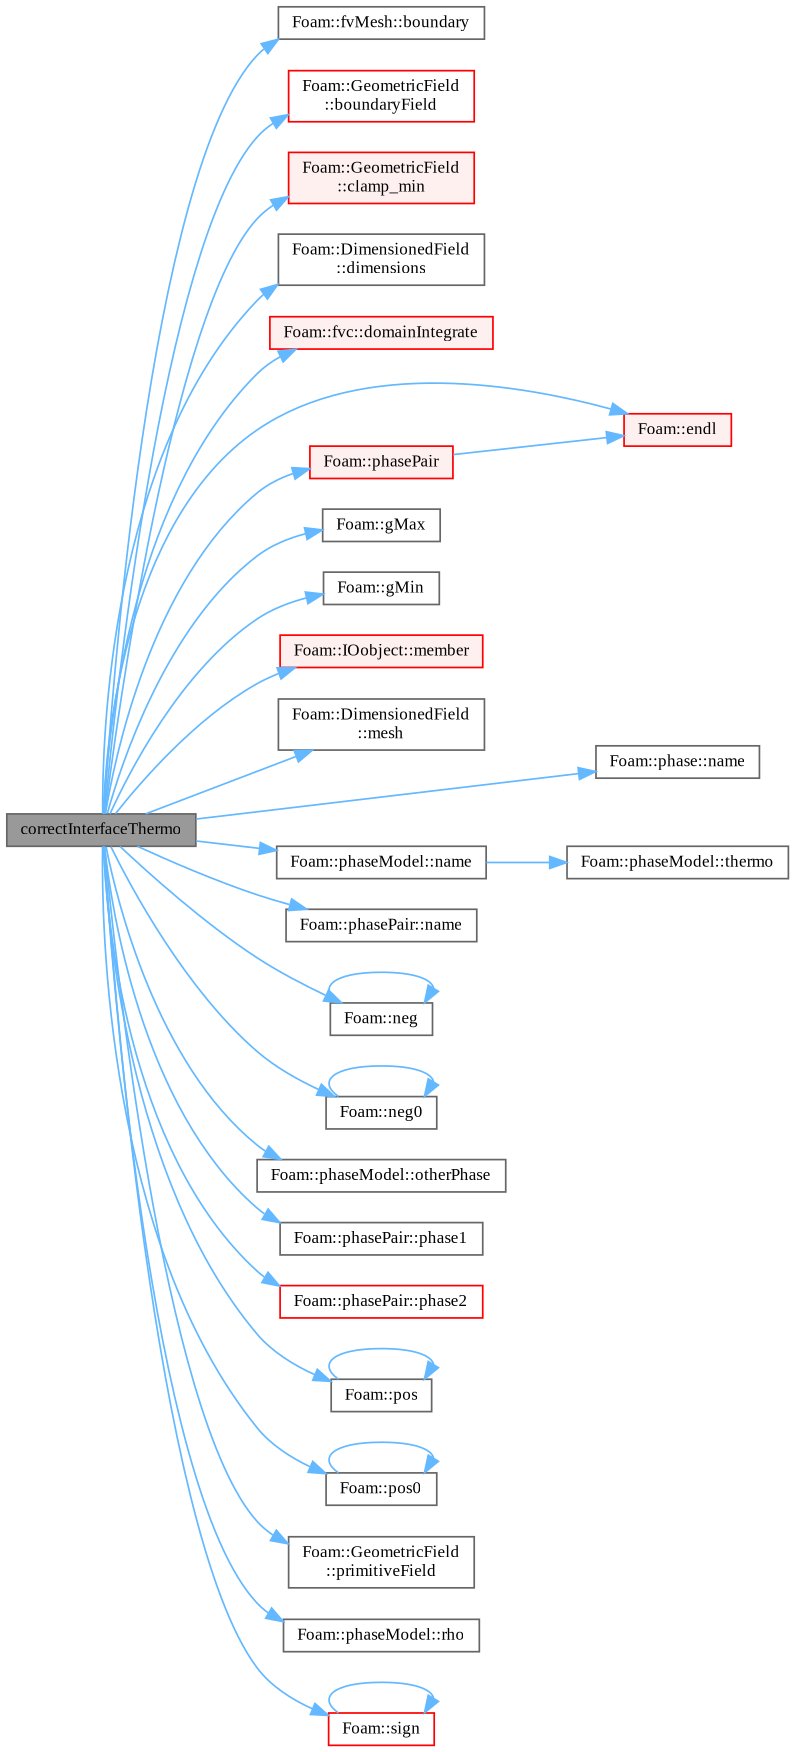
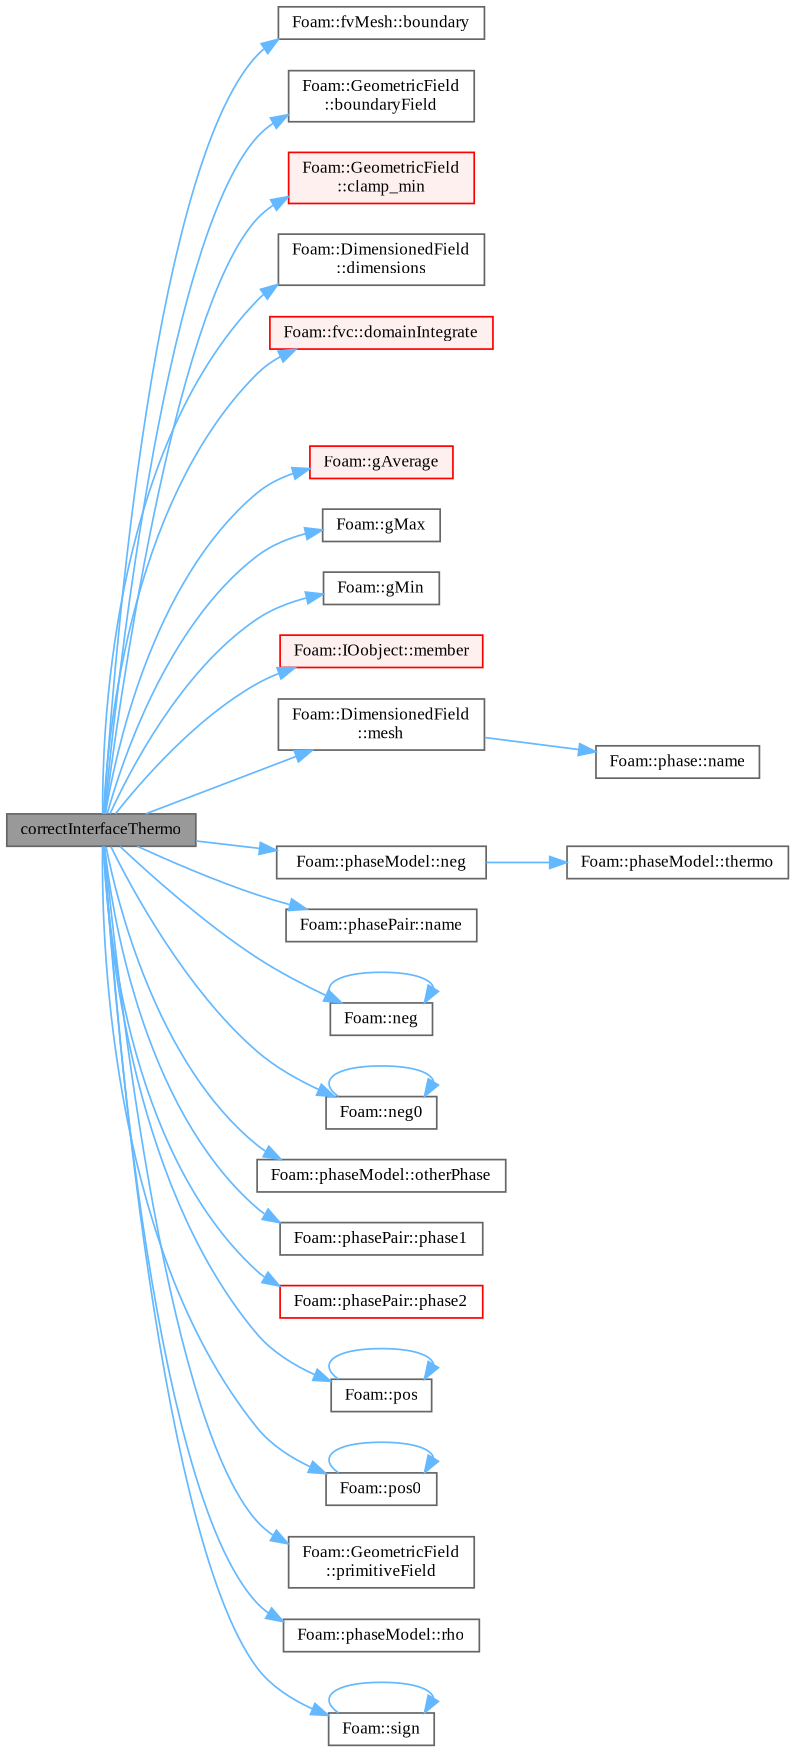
node "Foam::GeometricField ::boundaryField": color red -> grey40
node "Foam::endl": removed
node "Foam::phasePair": label "Foam::phasePair" -> "Foam::gAverage"
edge "correctInterfaceThermo" -> "Foam::phase::name": now "Foam::DimensionedField ::mesh" -> "Foam::phase::name"
node "Foam::phaseModel::name": label "Foam::phaseModel::name" -> "Foam::phaseModel::neg"
node "Foam::sign": color red -> grey40
